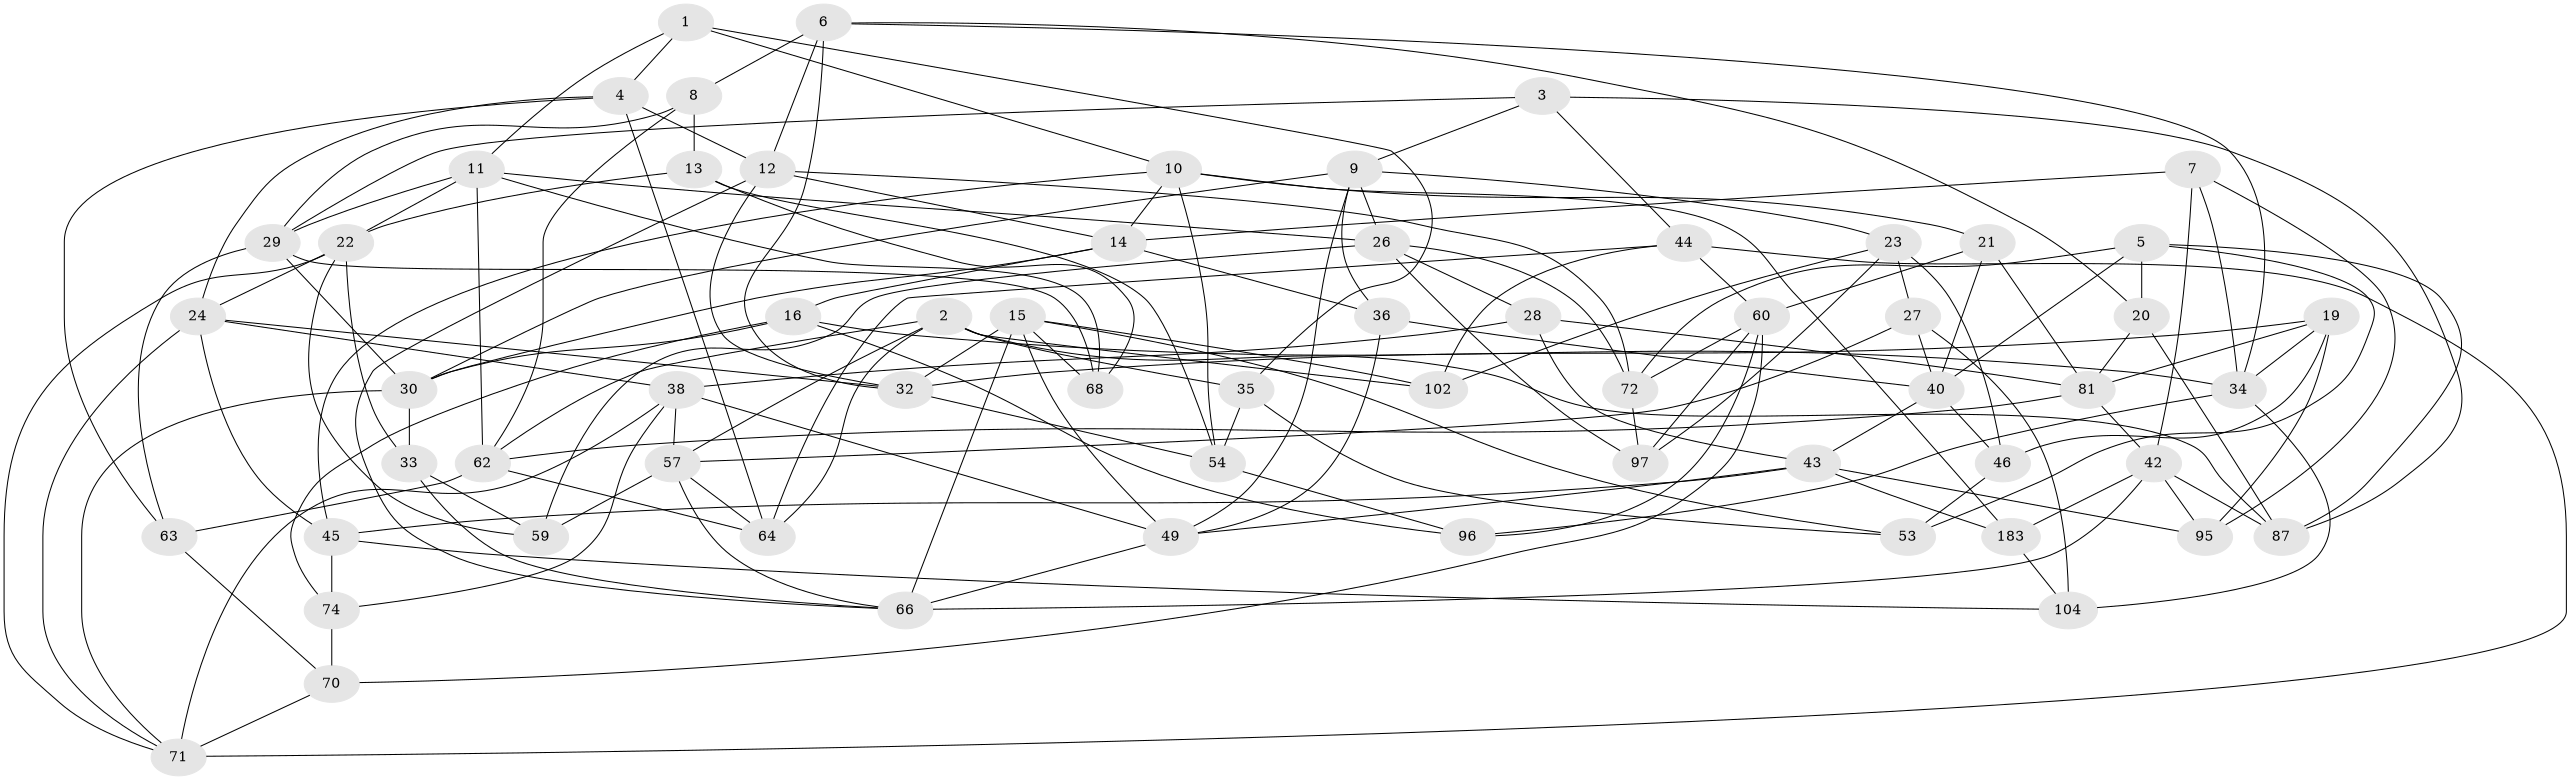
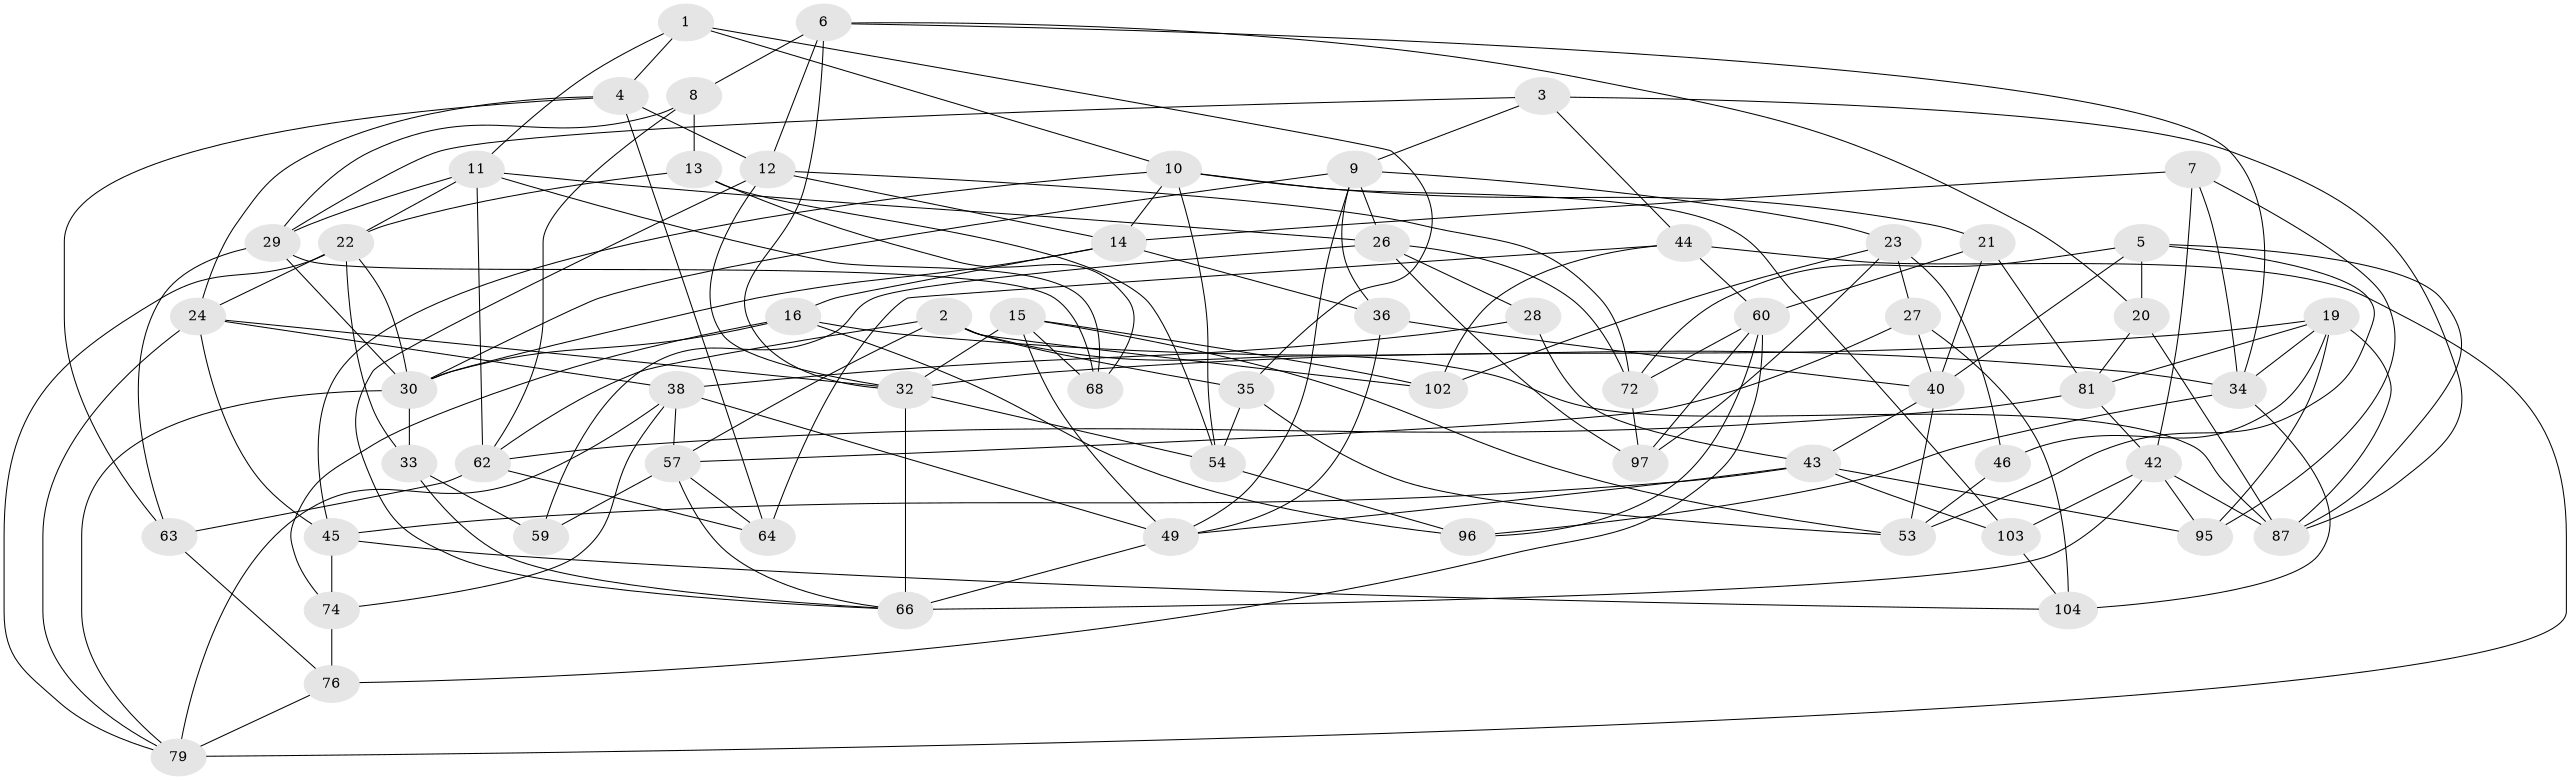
edge "28" -- "81": removed
edge "2" -- "64": removed
edge "40" -- "46": now "40" -- "53"
edge "19" -- "87": added
edge "22" -- "59": now "22" -- "30"
edge "15" -- "66": now "32" -- "66"
node "183": label "183" -> "103"
node "70": label "70" -> "76"
node "71": label "71" -> "79"
